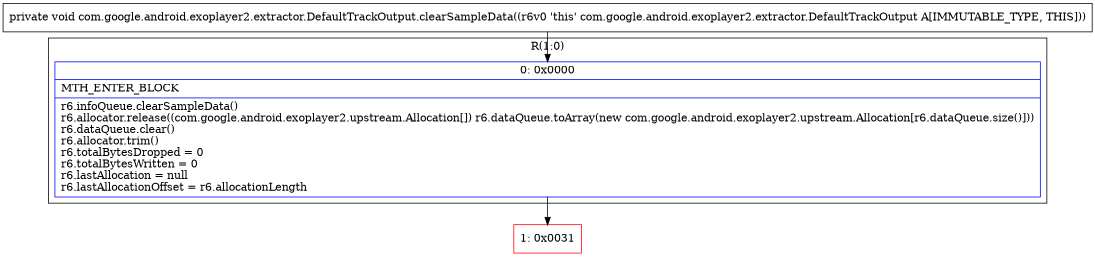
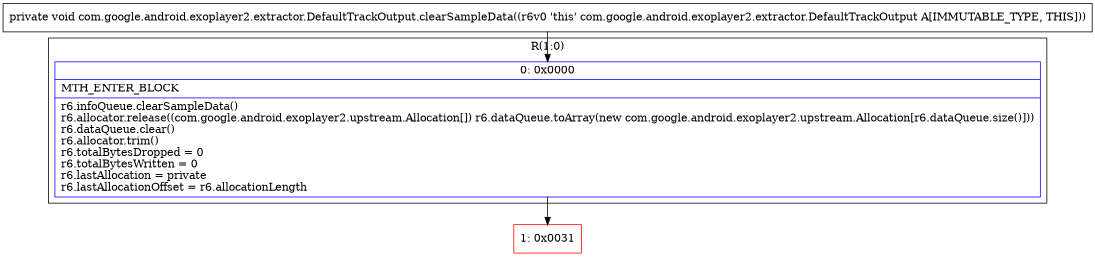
node "0: 0x0000": text "r6.lastAllocation = null" -> "r6.lastAllocation = private"
